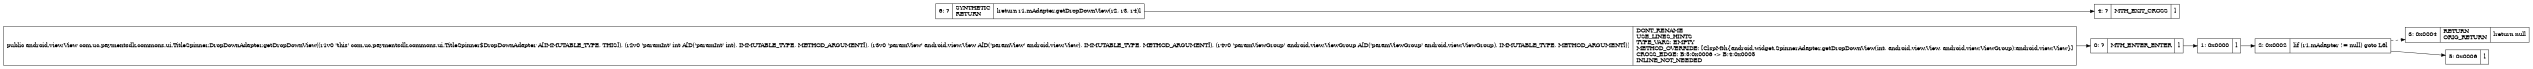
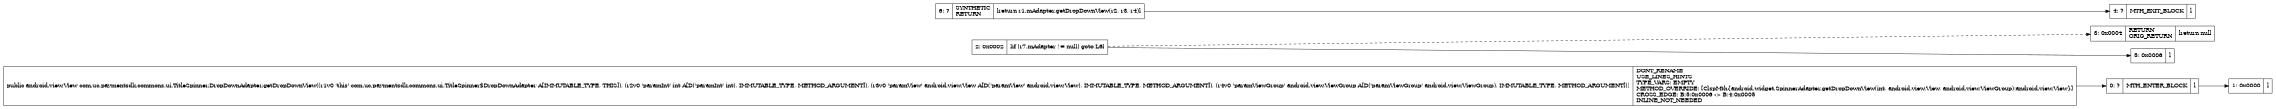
node "4: ?": text "MTH_EXIT_CROSS" -> "MTH_EXIT_BLOCK"
node "0: ?": text "MTH_ENTER_ENTER" -> "MTH_ENTER_BLOCK"
edge "1: 0x0000" -> "2: 0x0002": removed
node "2: 0x0002": text "lif (r1.mAdapter != null) goto L6l" -> "lif (r7.mAdapter != null) goto L6l"
